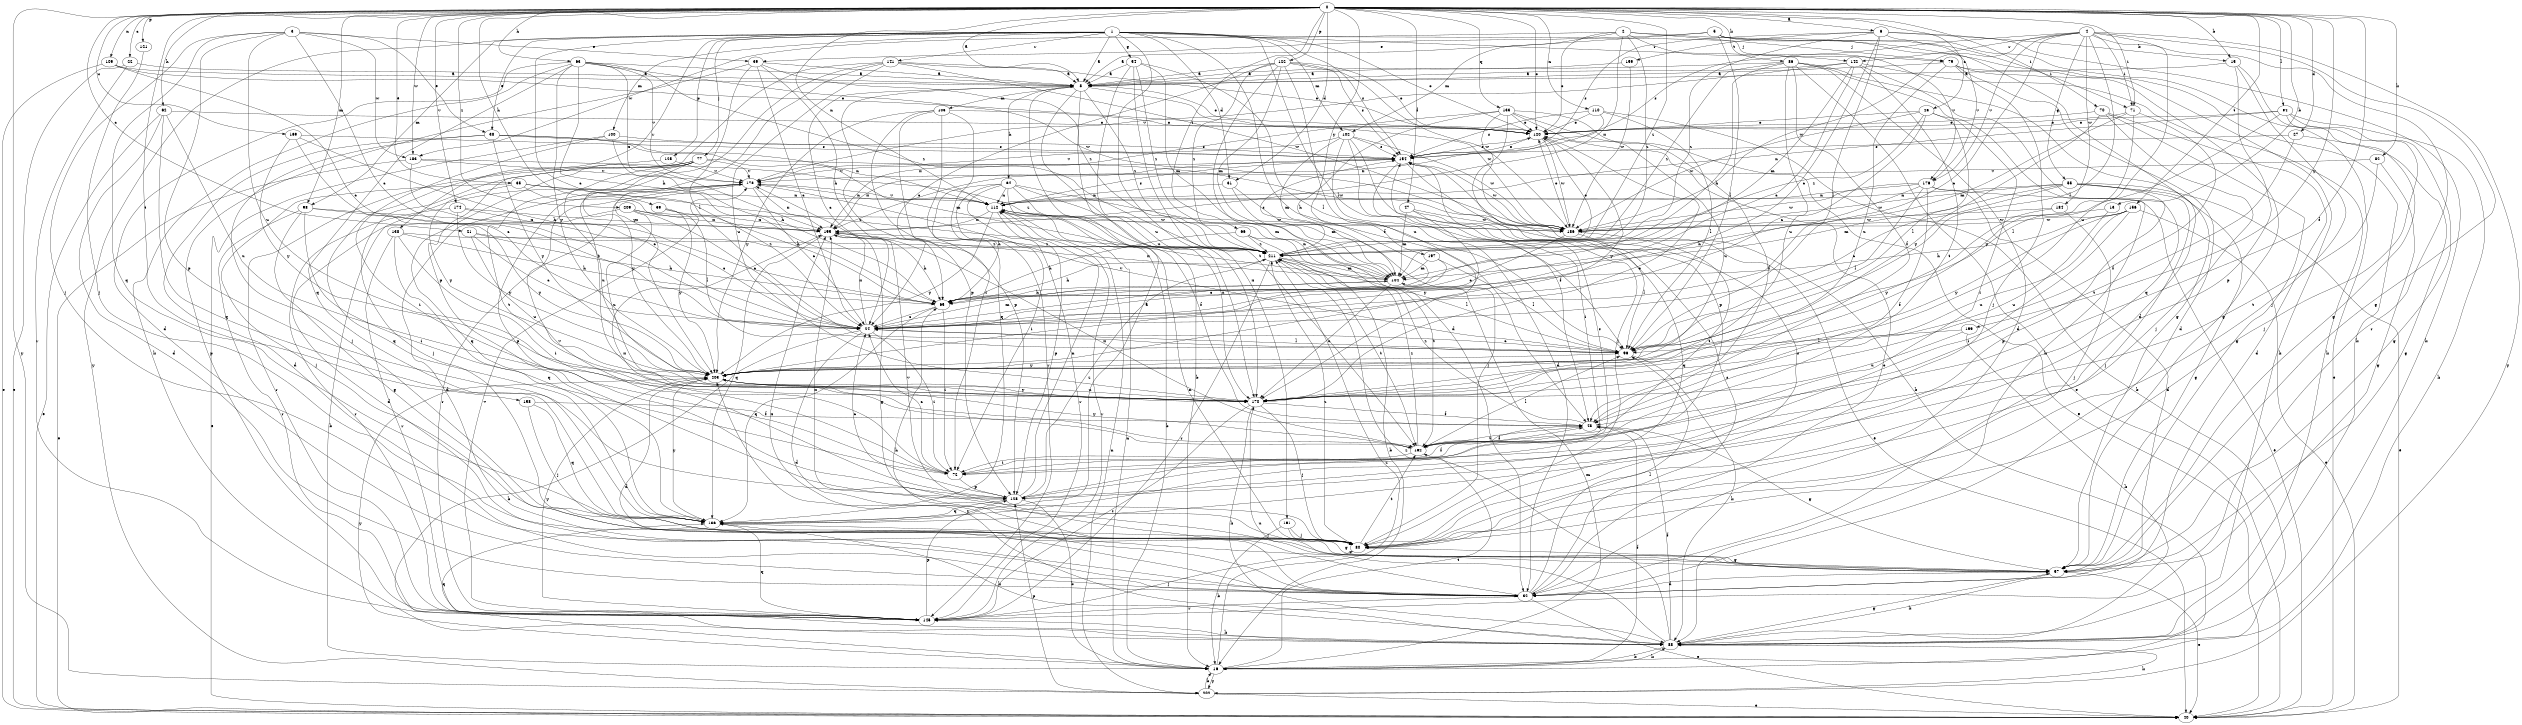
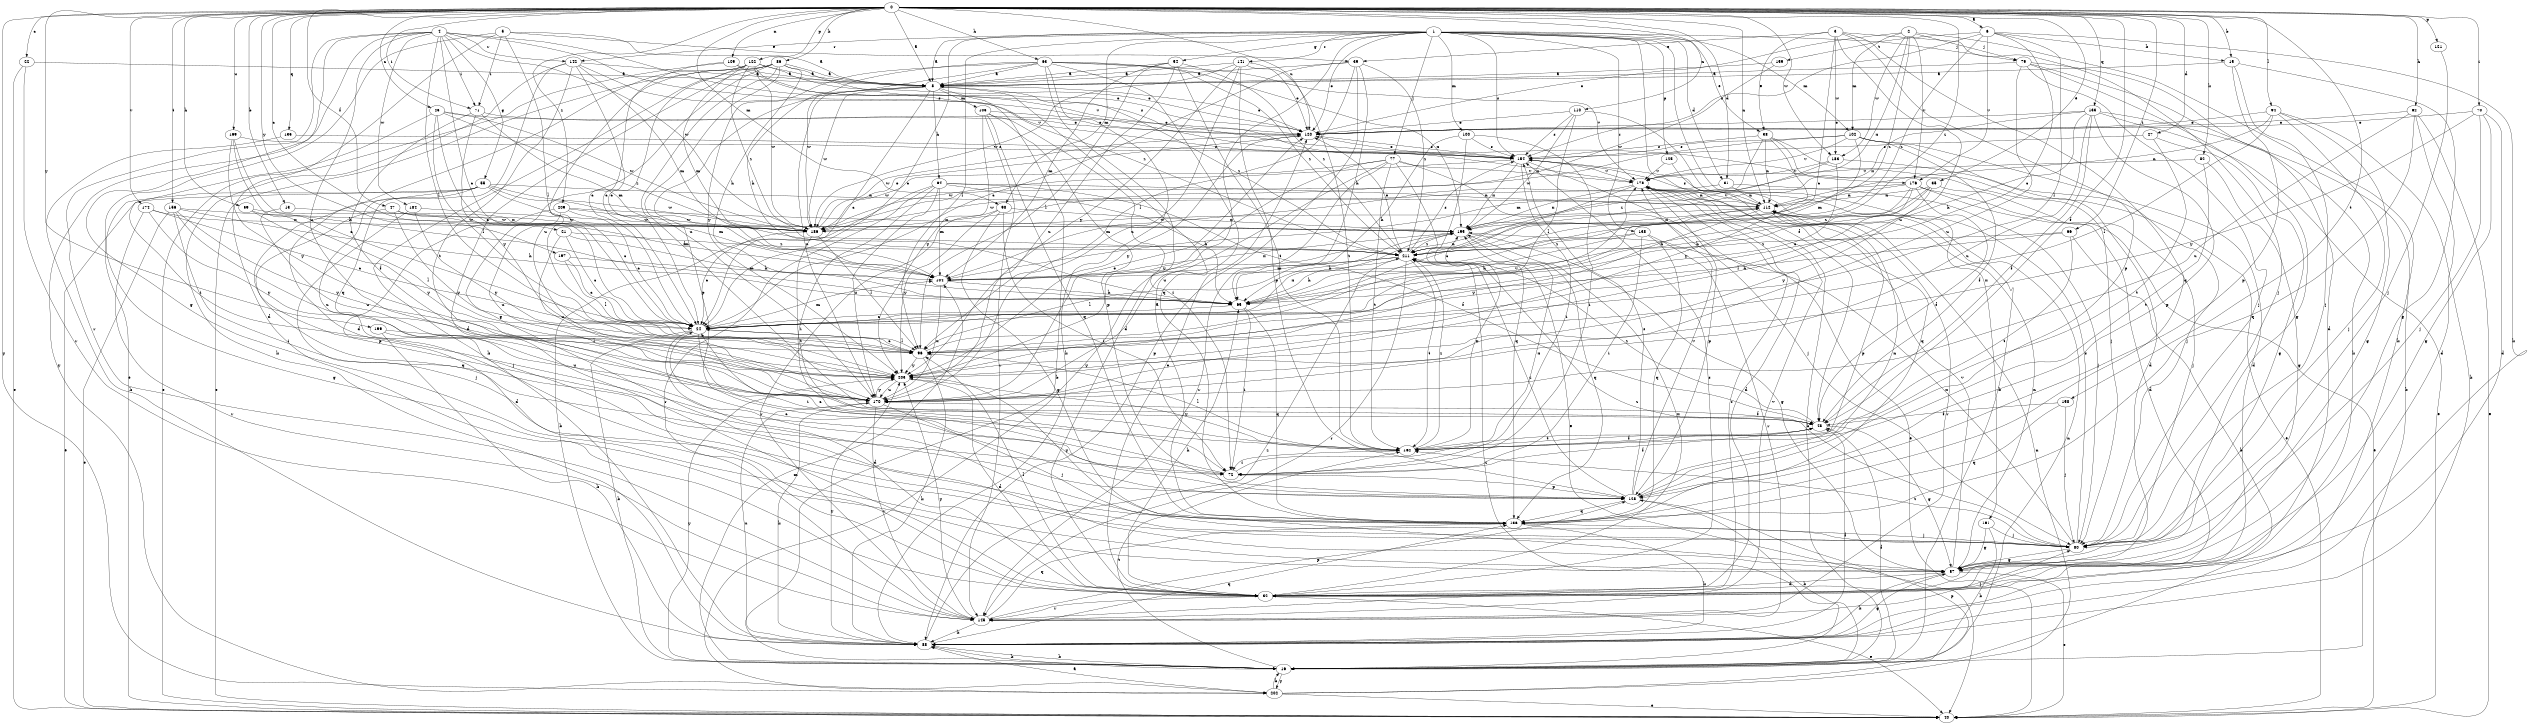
edge "0" -> "120": label "o" -> "u"
node "135": added
edge "202" -> "88": label "k" -> "a"
